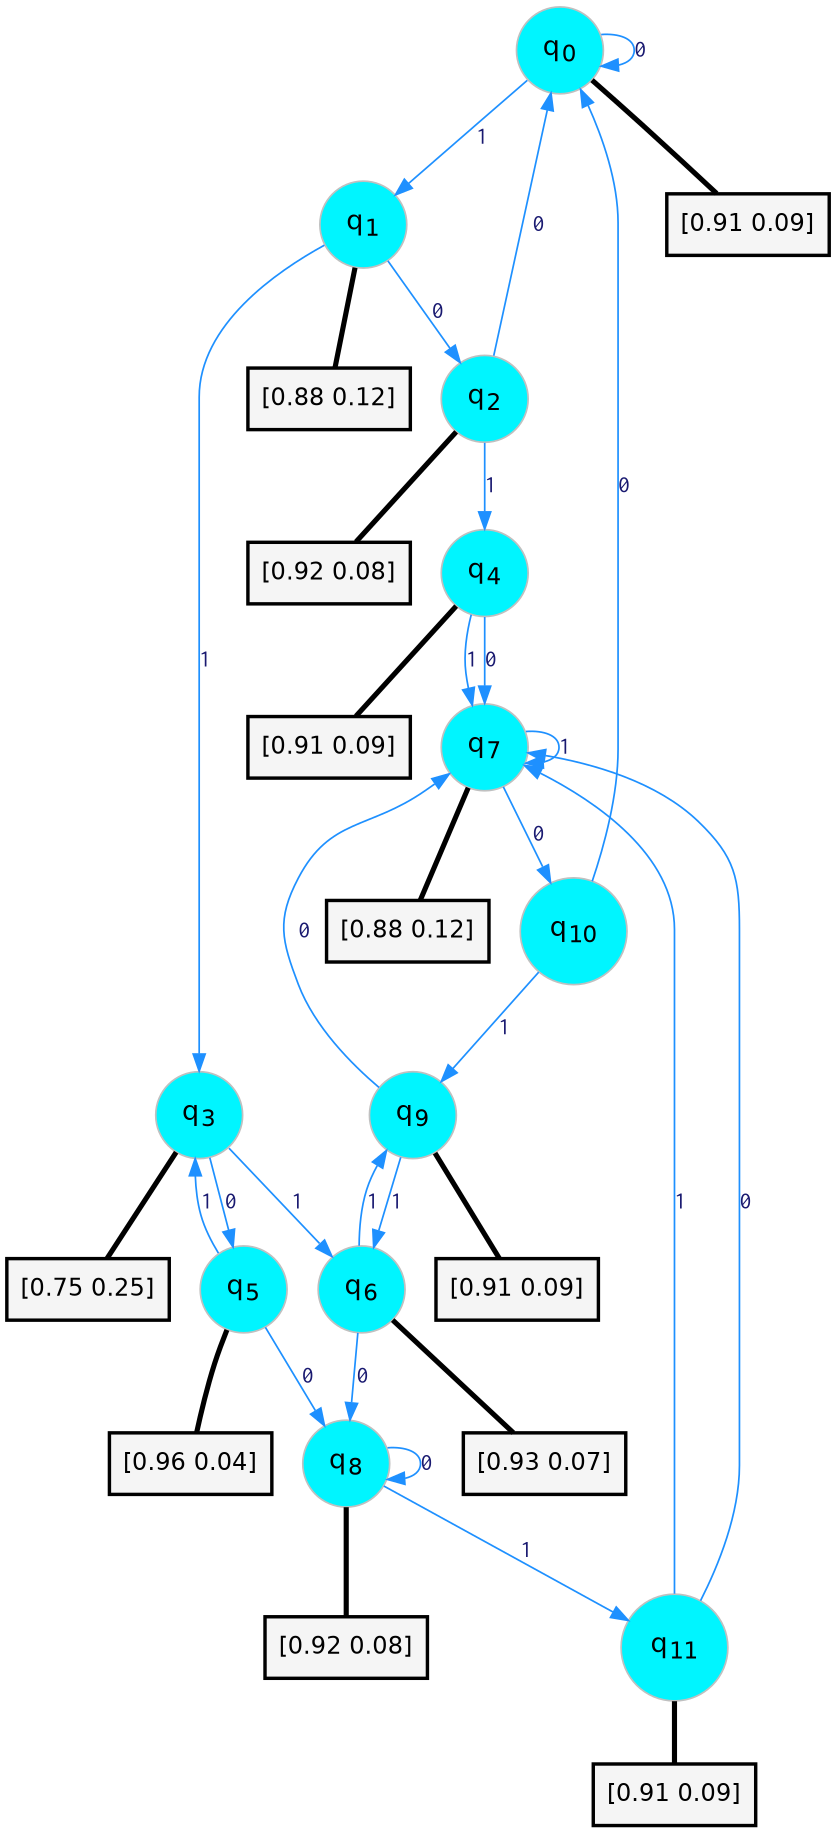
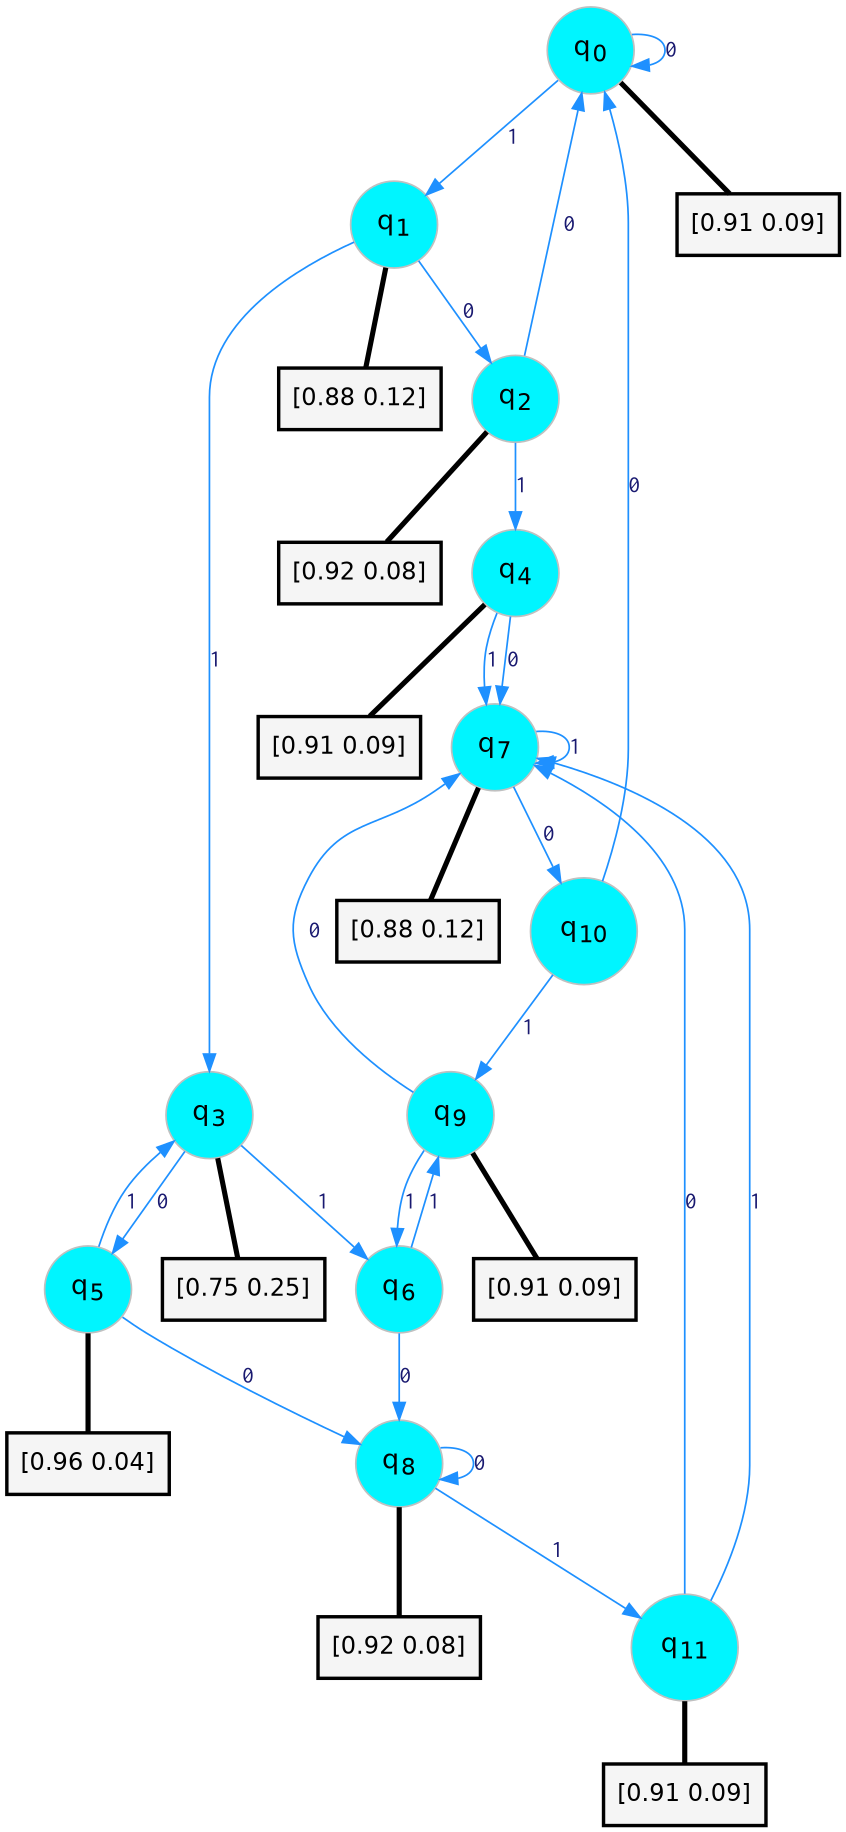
node "[0.93 0.07]": removed
